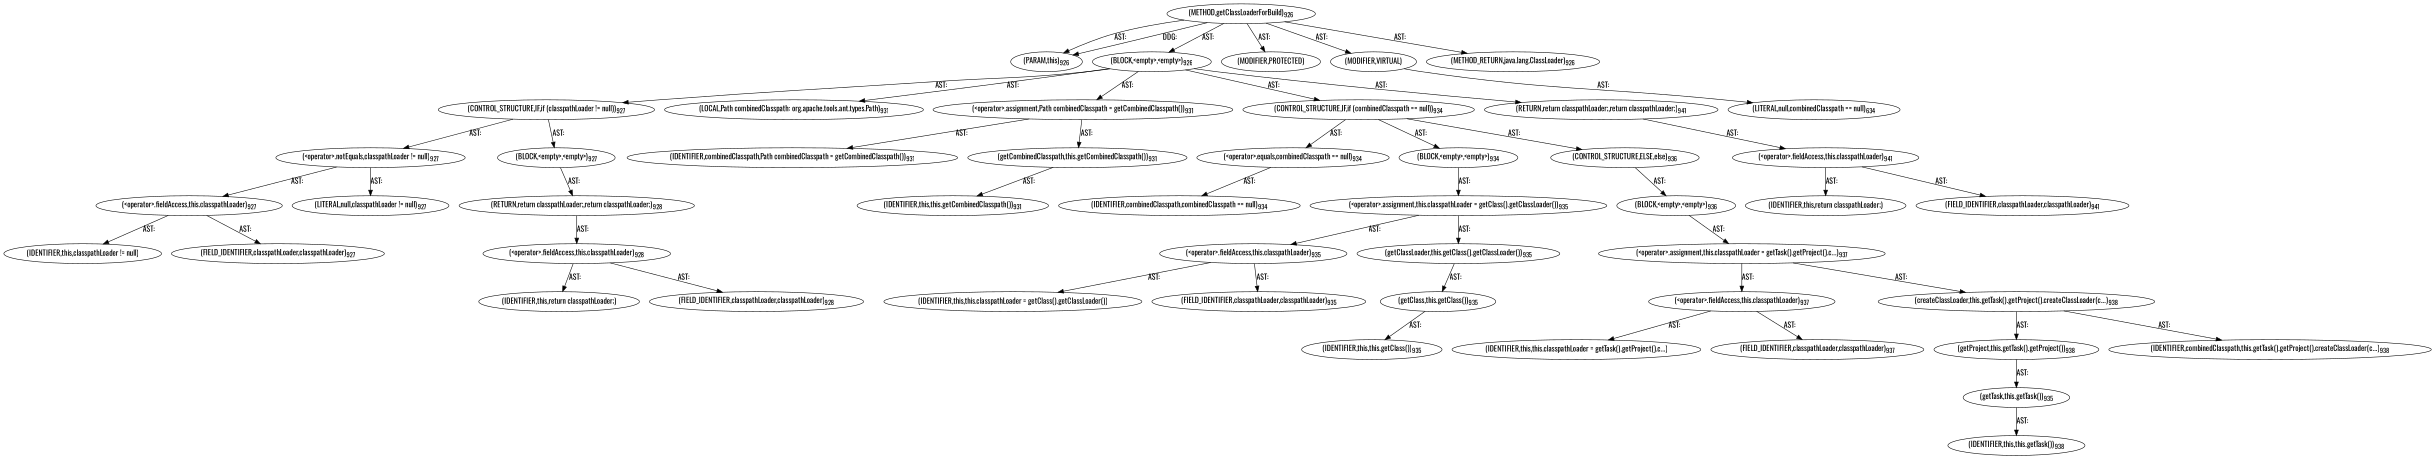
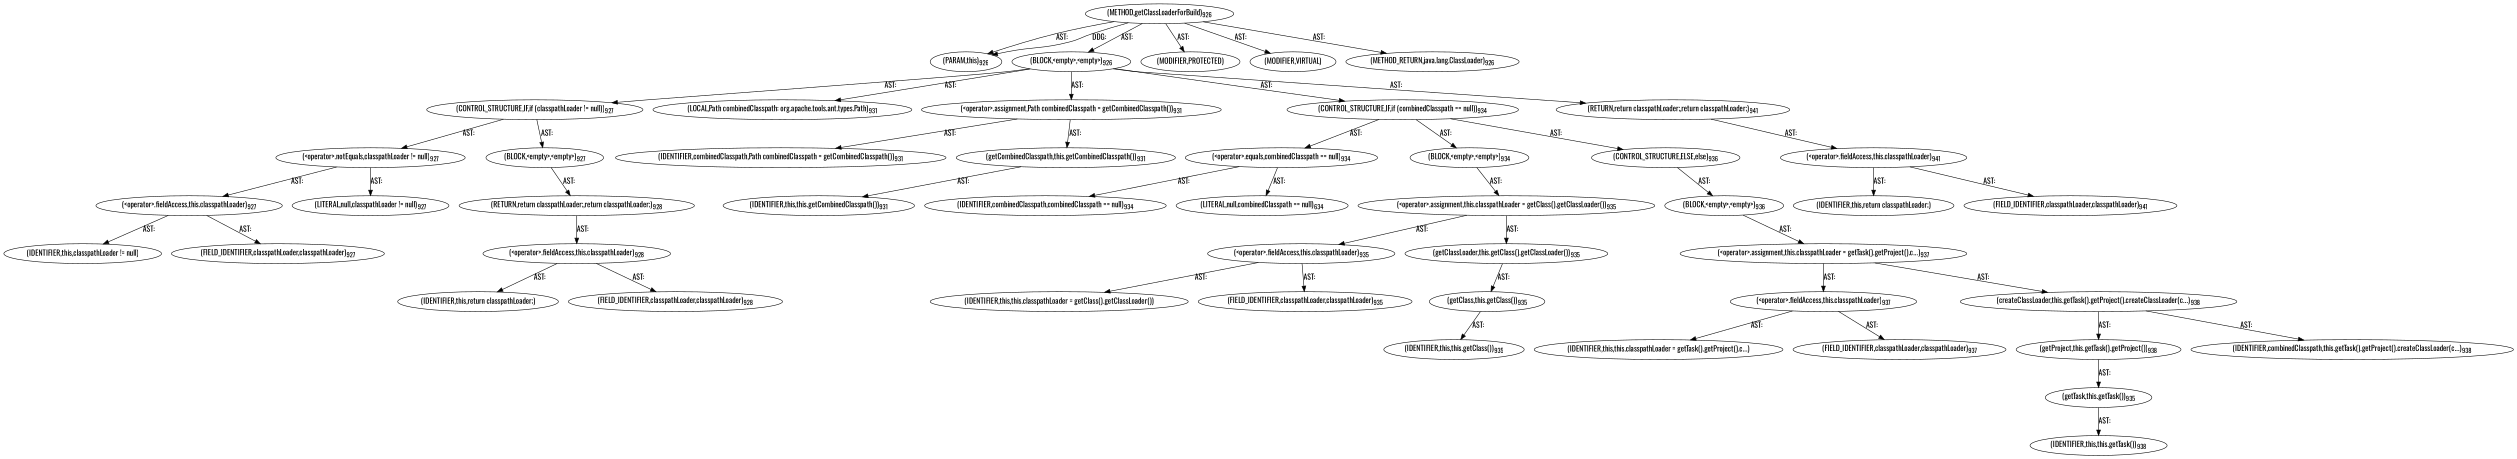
edge "(MODIFIER,VIRTUAL)" -> "(LITERAL,null,combinedClasspath == null)": now "(<operator>.equals,combinedClasspath == null)" -> "(LITERAL,null,combinedClasspath == null)"
